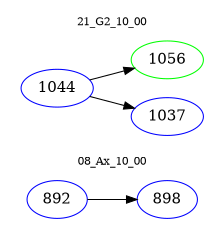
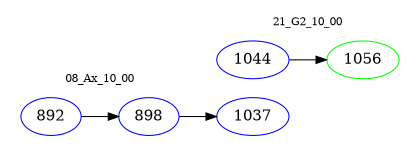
edge "1044" -> "1037": now "898" -> "1037"
